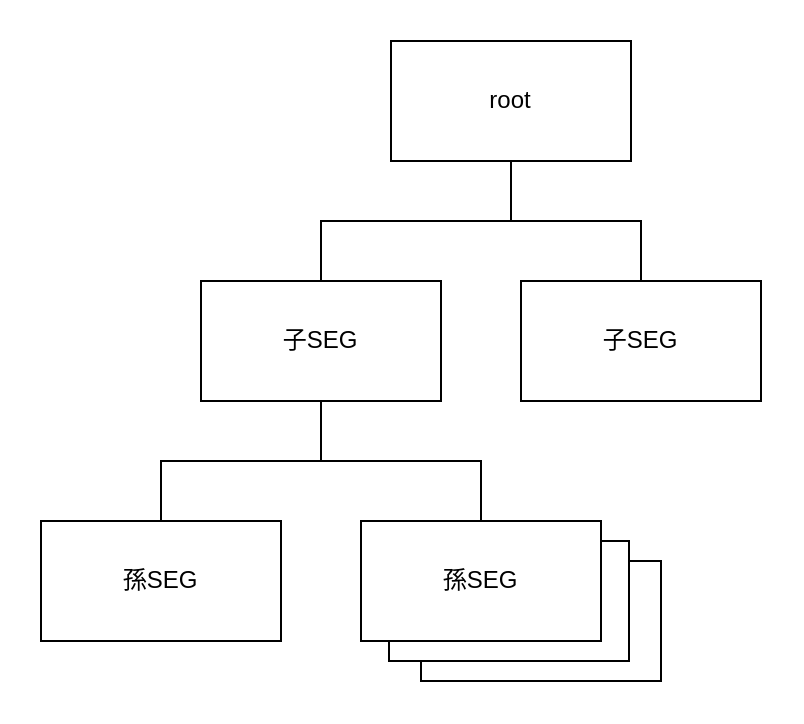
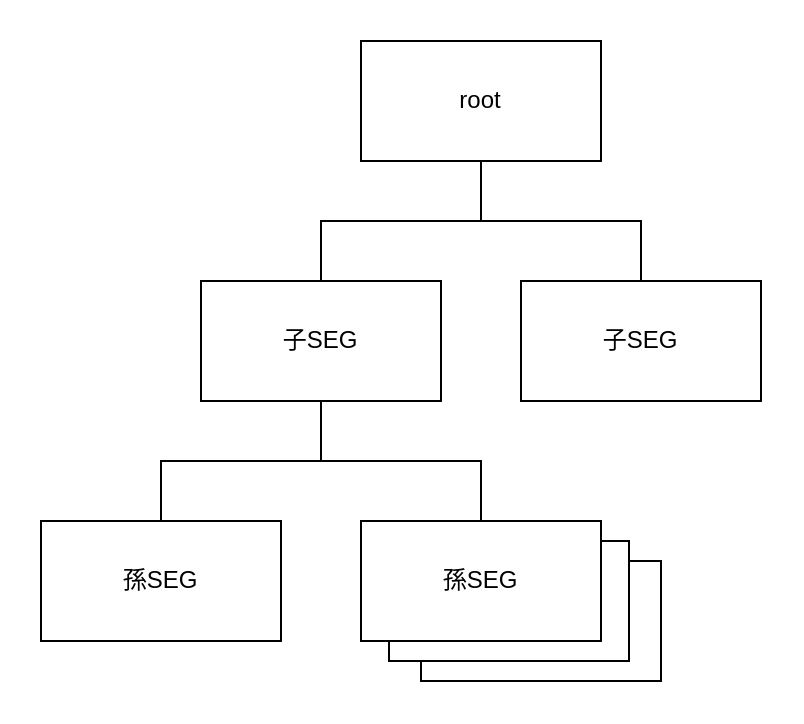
node "root": moved (511, 101) -> (481, 101)
